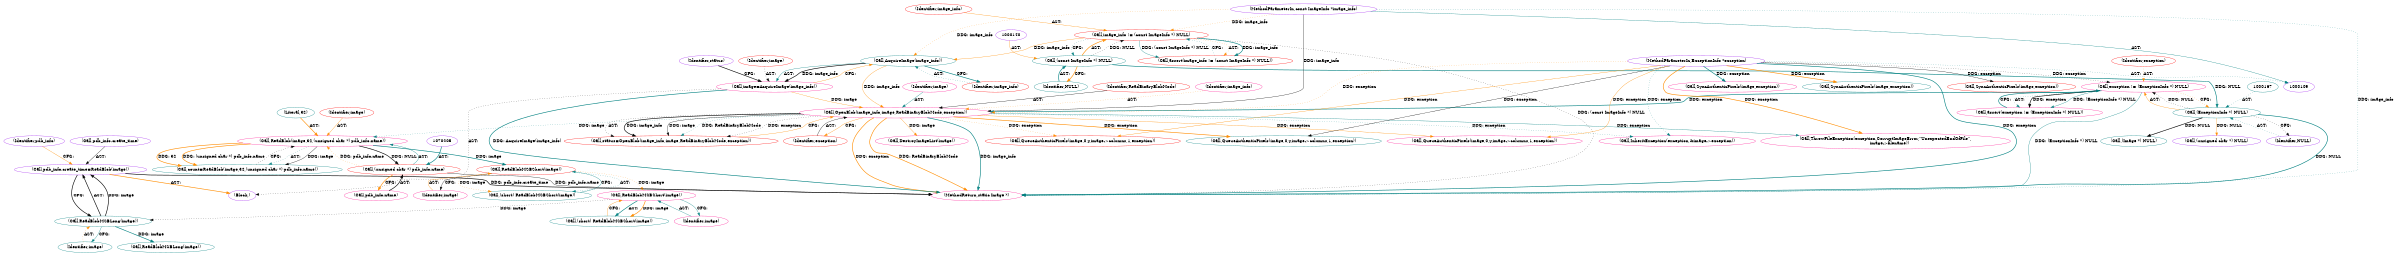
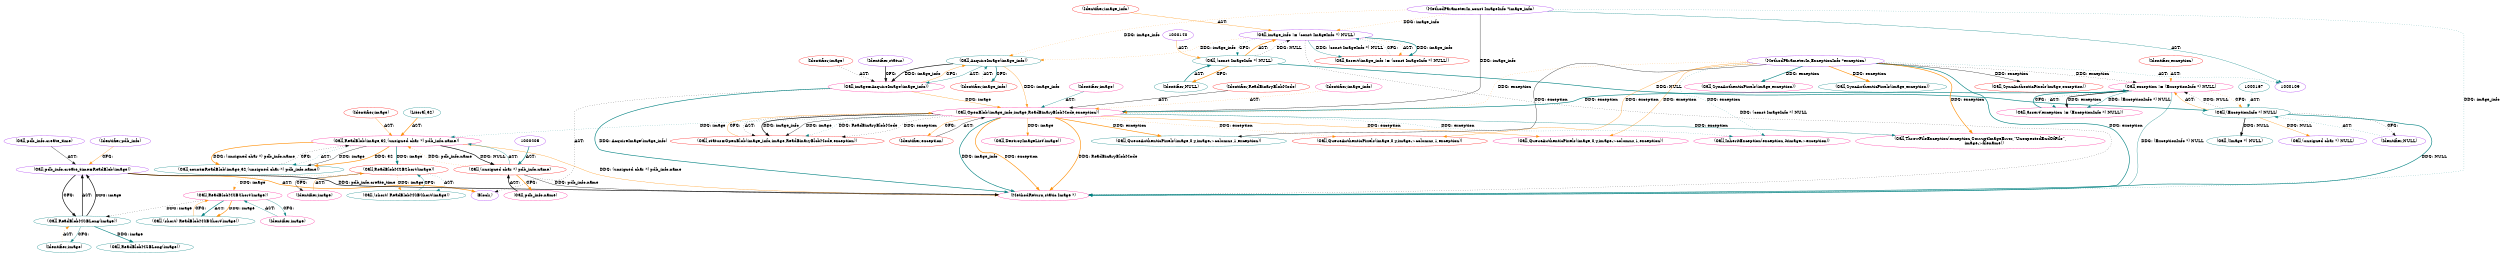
node "(Call,image_info != (const ImageInfo *) NULL)": color red -> purple
edge "(Call,image_info != (const ImageInfo *) NULL)" -> "(Call,AcquireImage(image_info))": style solid -> dotted
node "1070205": label "1070205" -> "1000205"
edge "(Call,ReadBlob(image,32,(unsigned char *) pdb_info.name))" -> "(MethodReturn,static Image *)": added, label "DDG: (unsigned char *) pdb_info.name"
